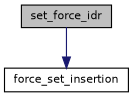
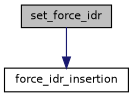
node "force_set_insertion": label "force_set_insertion" -> "force_idr_insertion"
